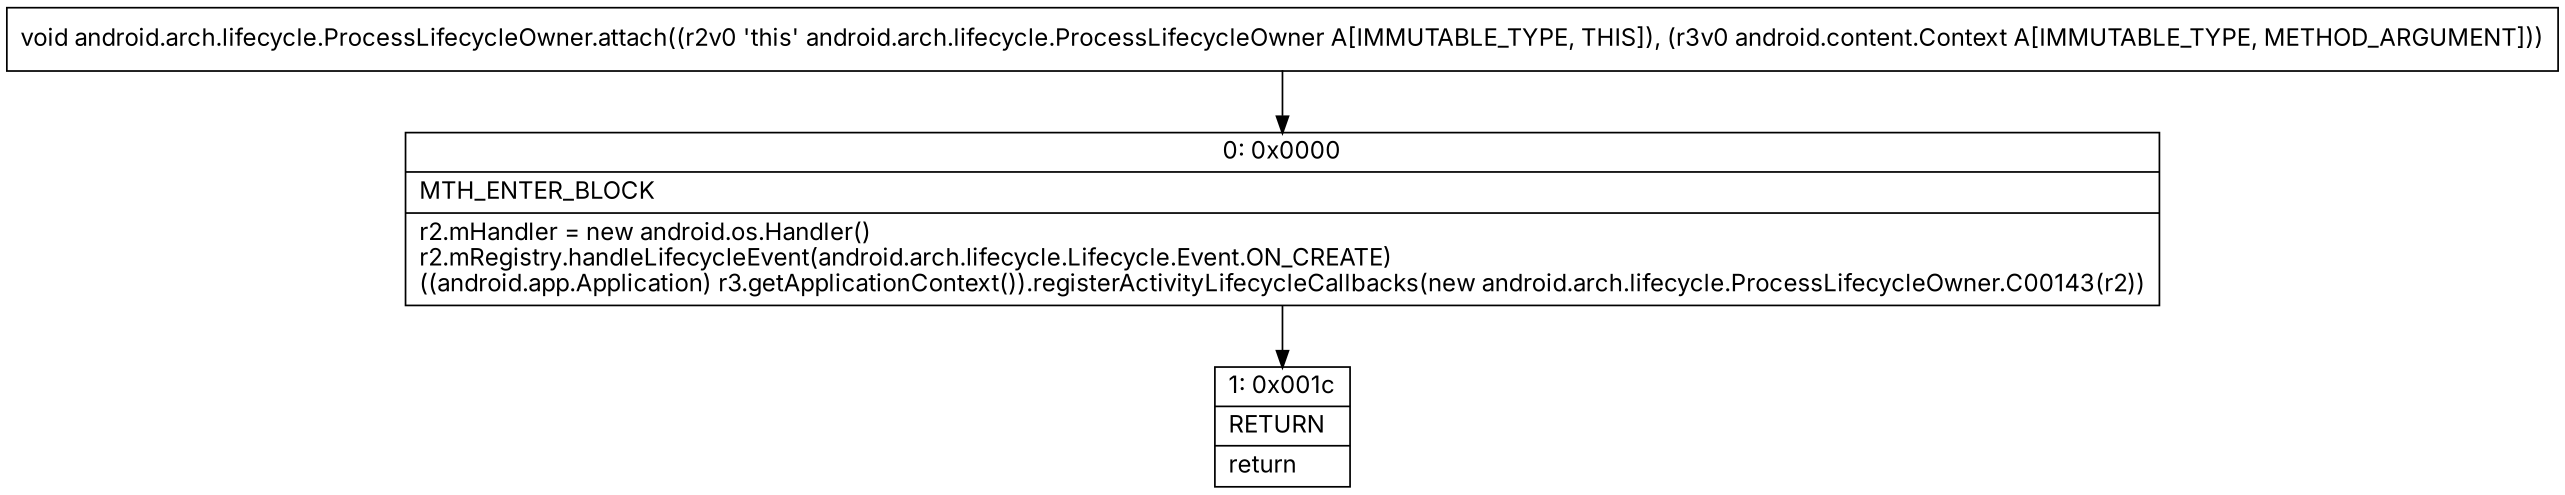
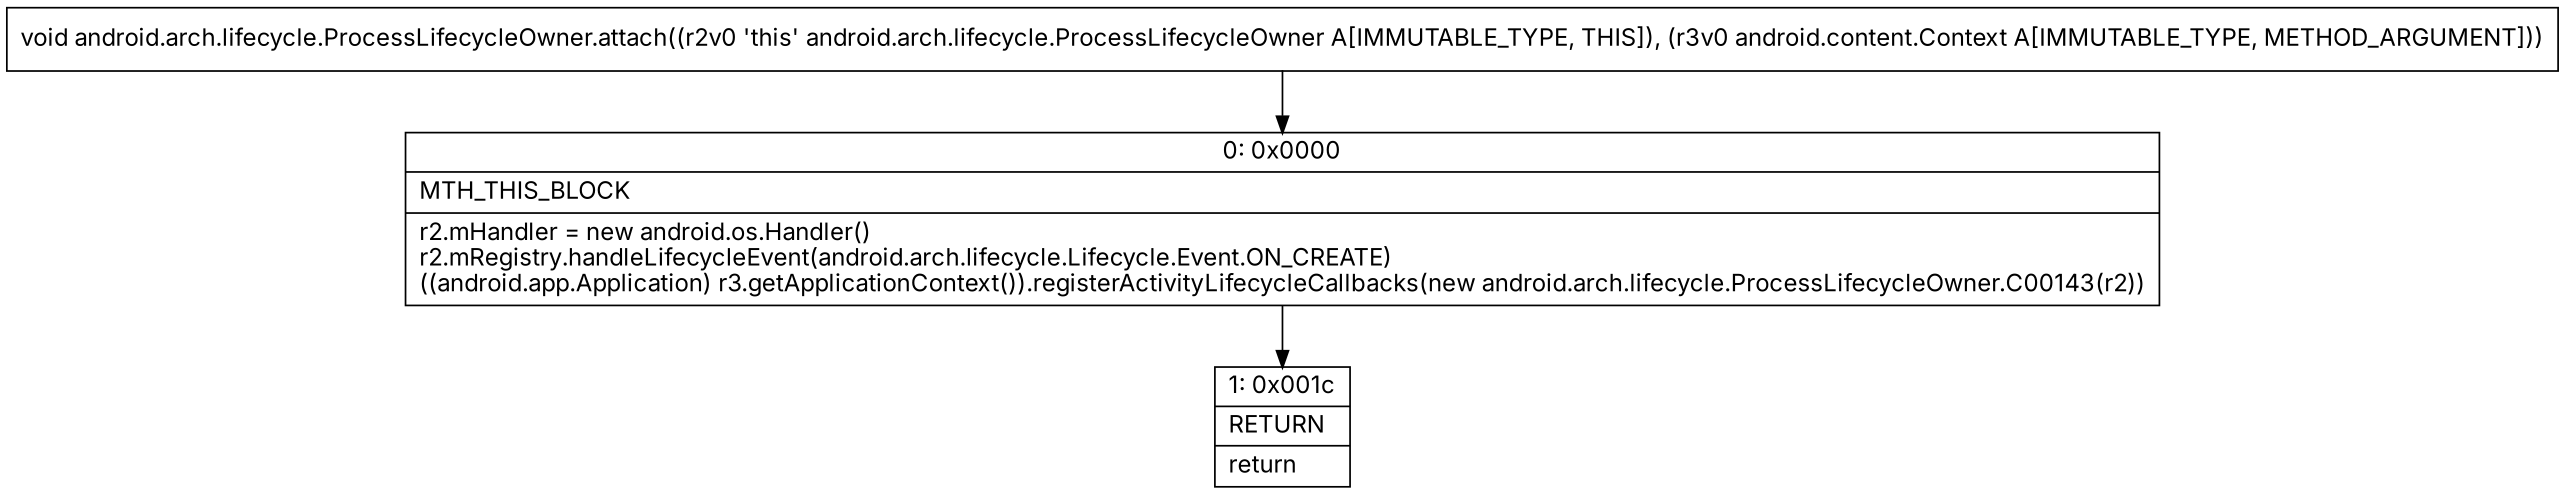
node "0: 0x0000": text "MTH_ENTER_BLOCK" -> "MTH_THIS_BLOCK"
